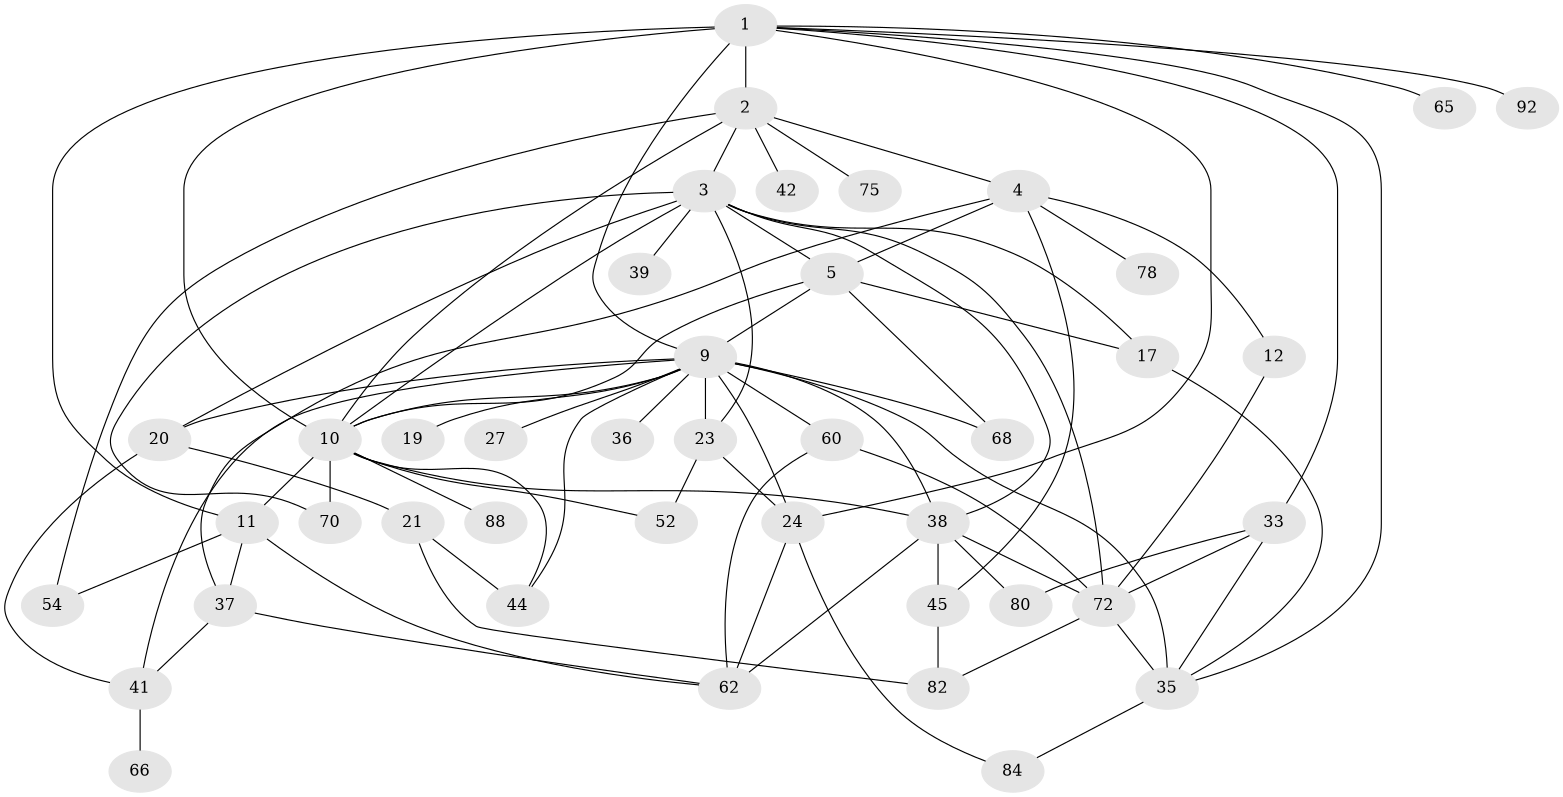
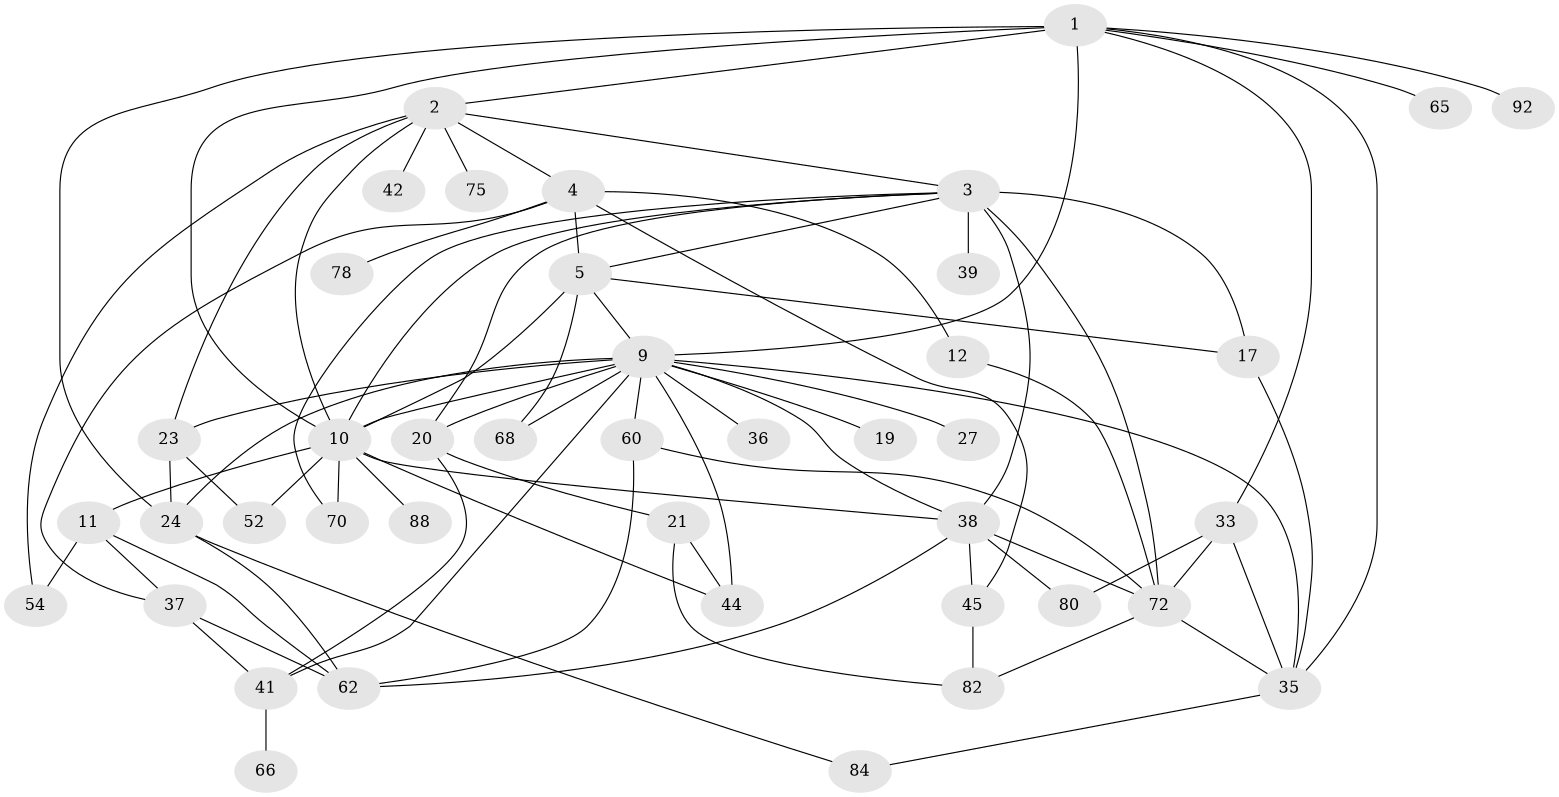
edge "1" -- "11": removed
edge "3" -- "23": now "2" -- "23"
